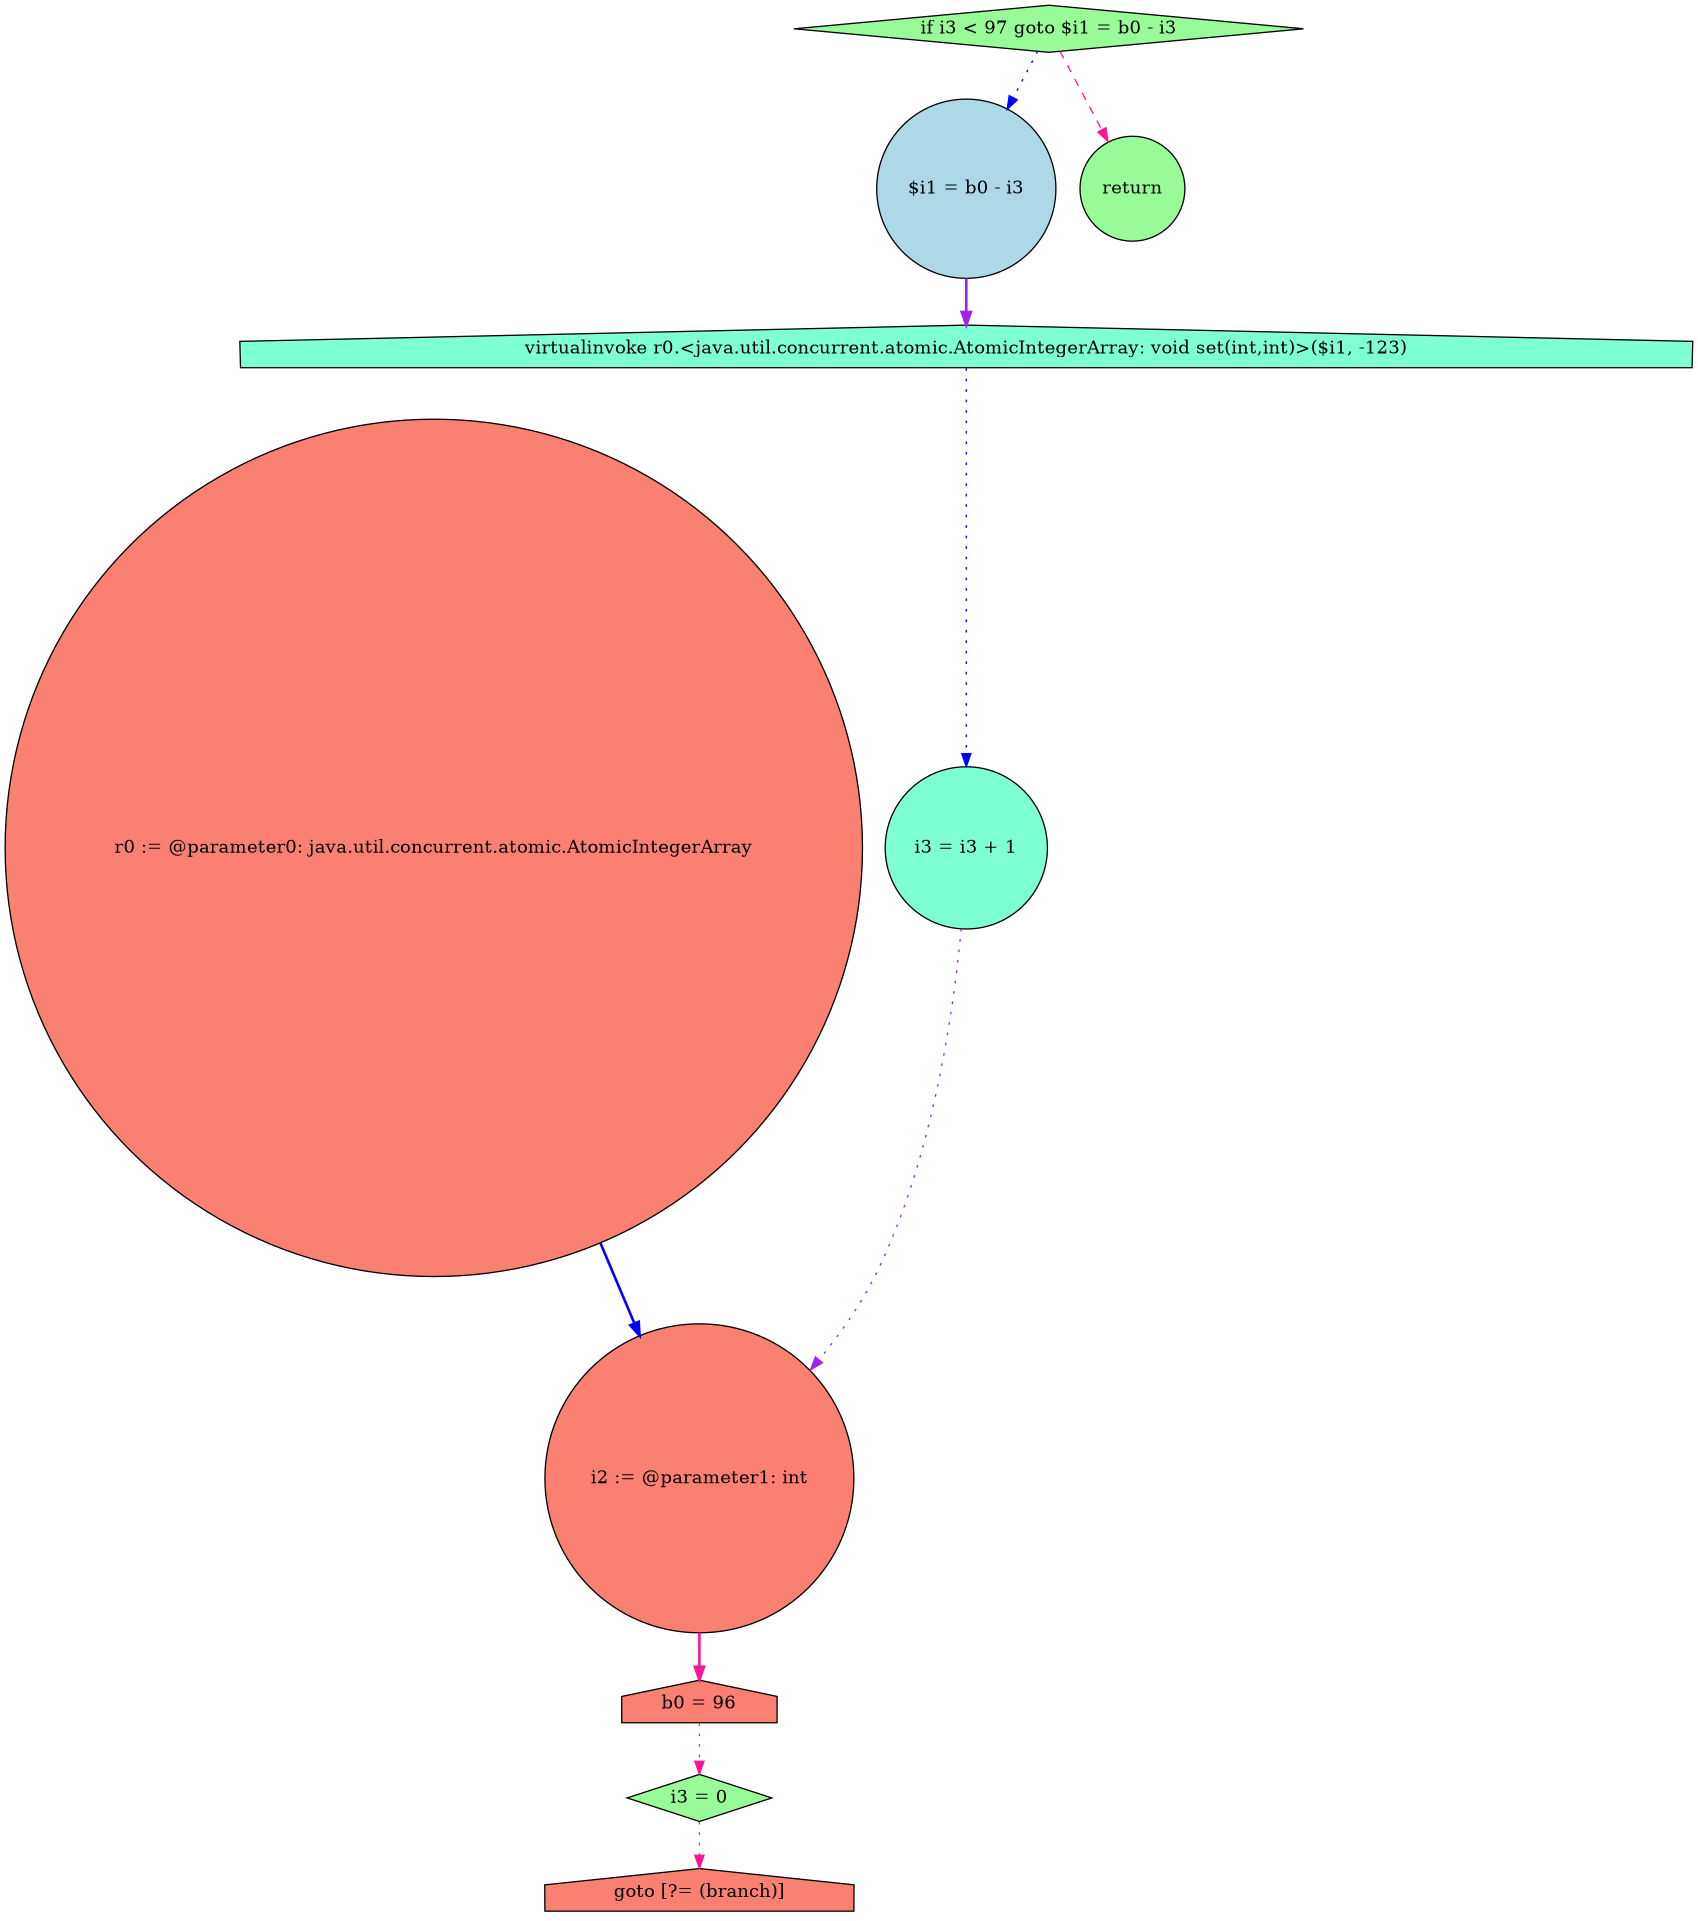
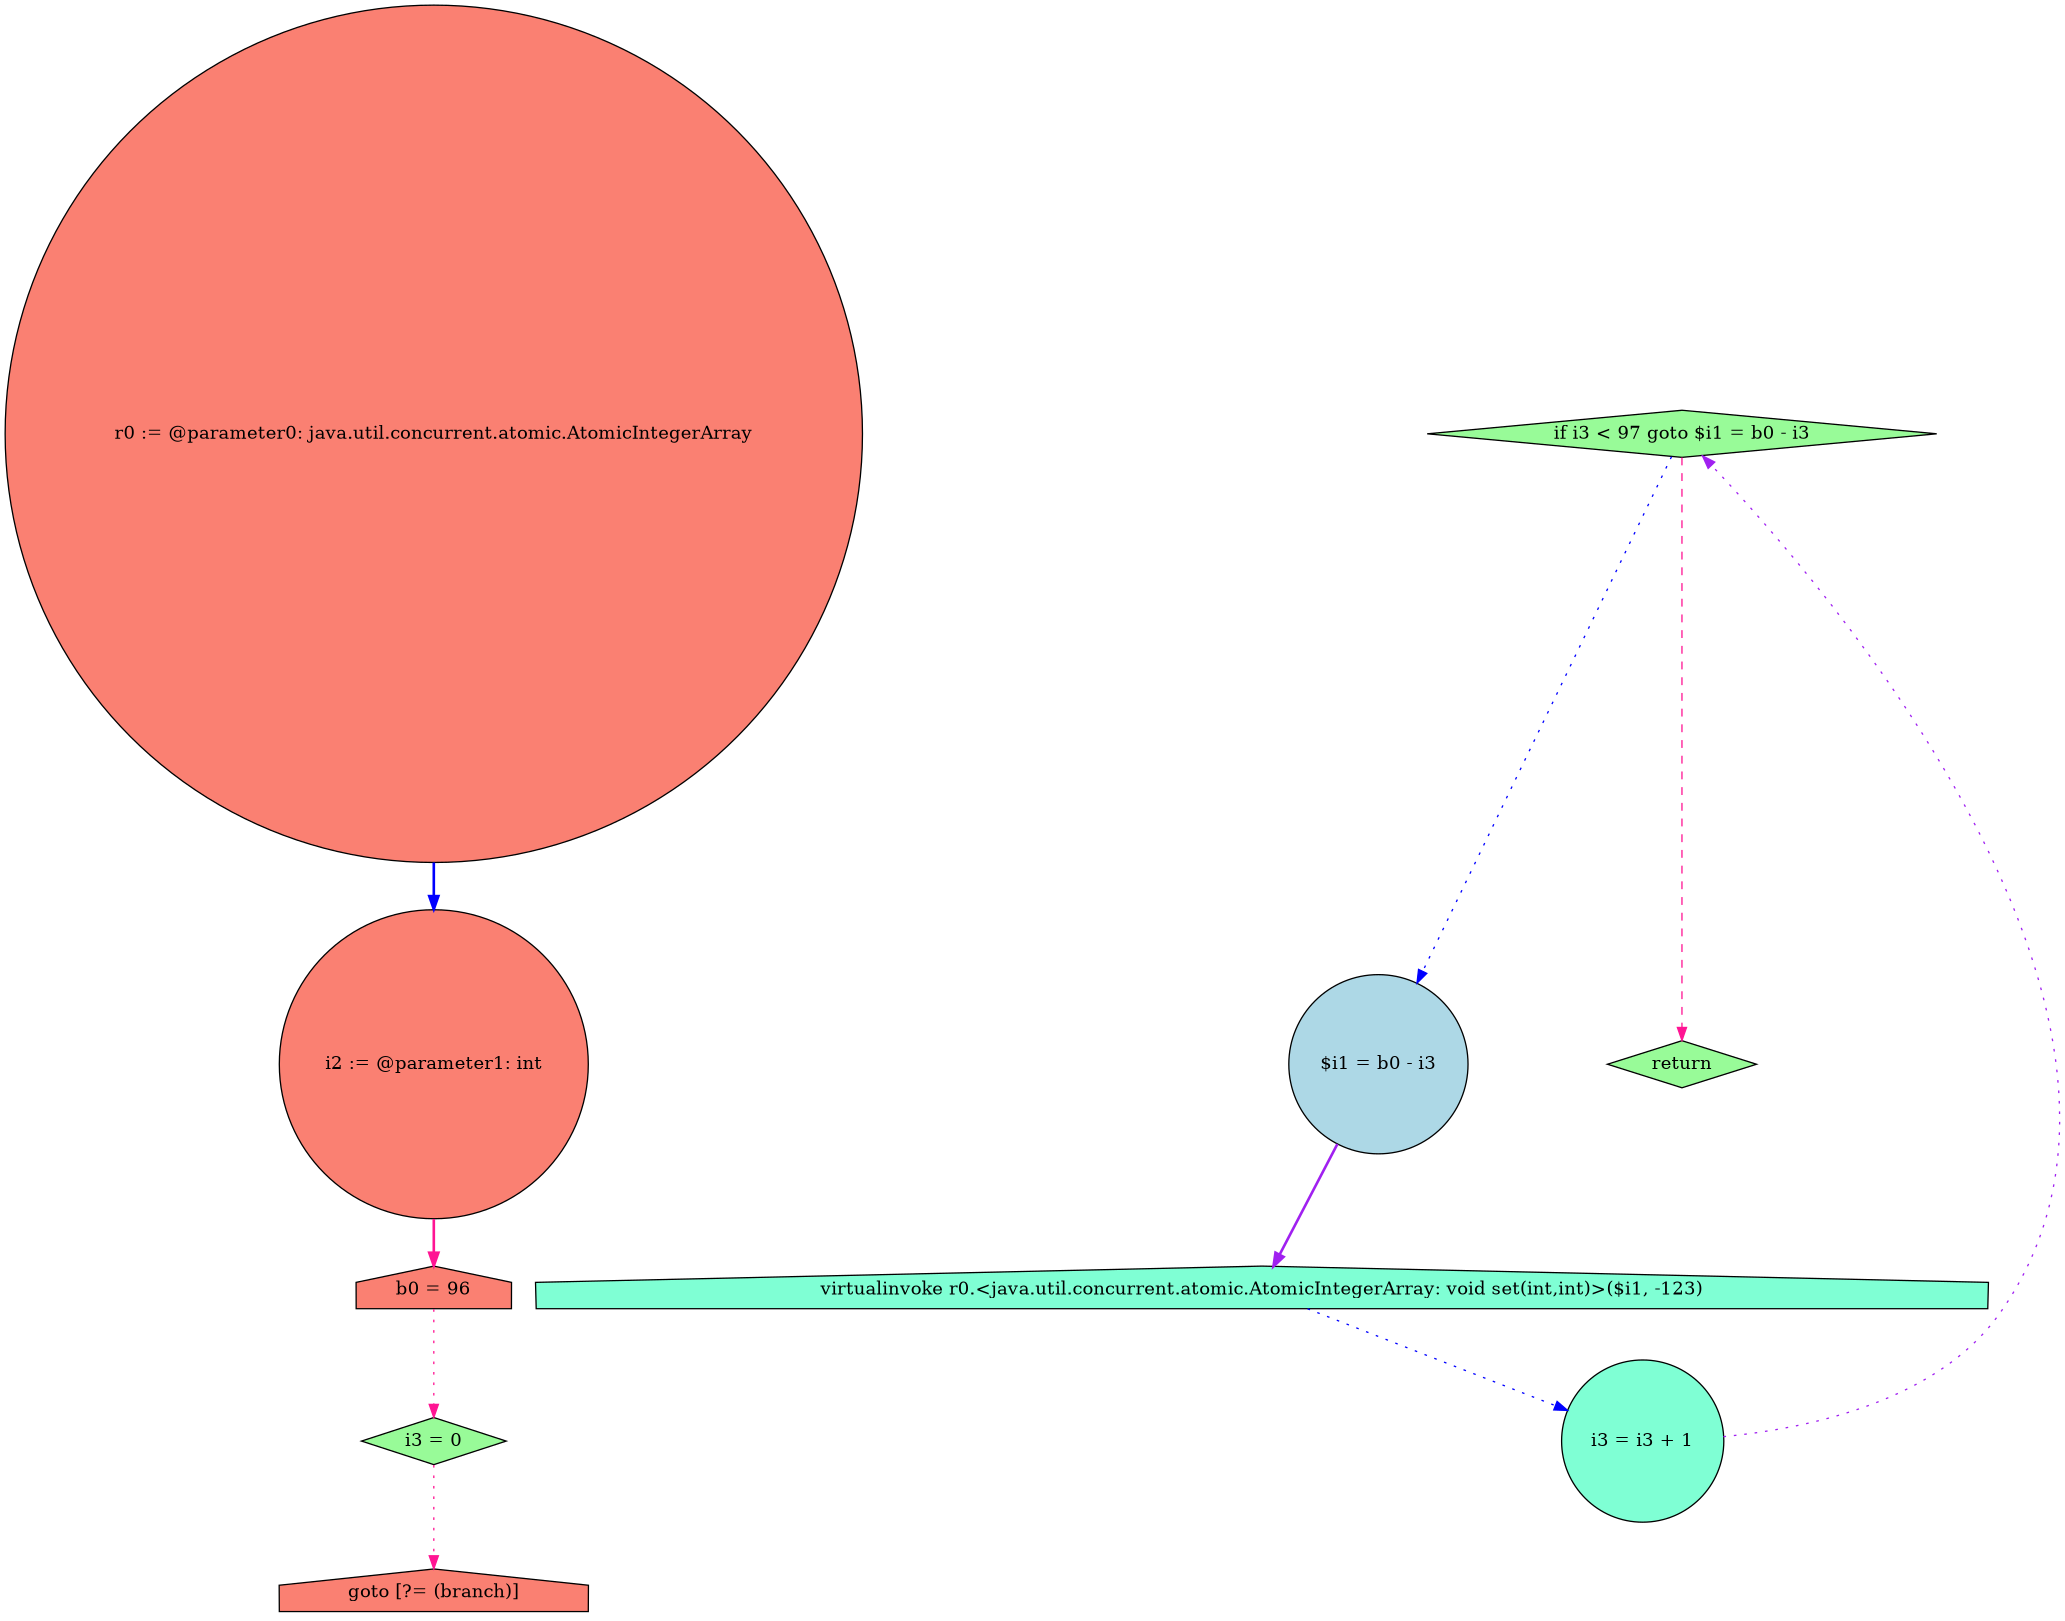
node "return": shape circle -> diamond
edge "i3 = i3 + 1" -> "i2 := @parameter1: int": now "i3 = i3 + 1" -> "if i3 < 97 goto $i1 = b0 - i3"
